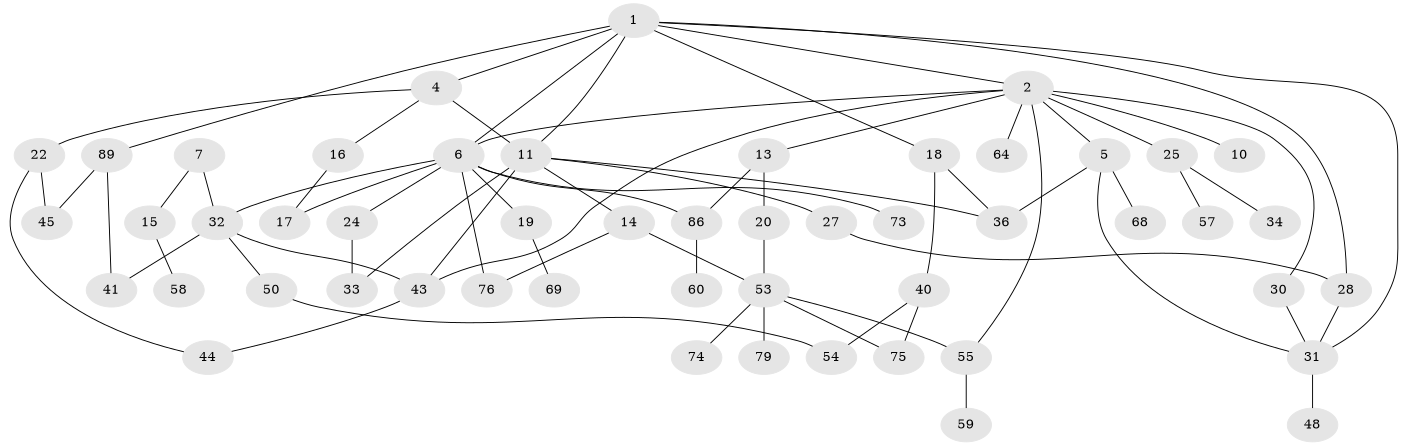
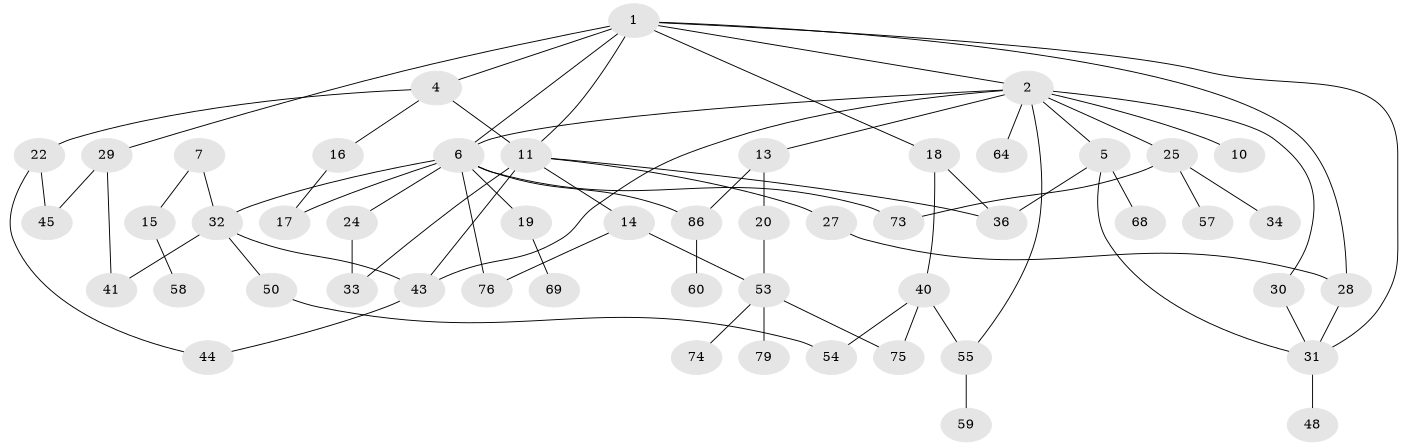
node "89": label "89" -> "29"
edge "25" -- "73": added
edge "53" -- "55": now "40" -- "55"
